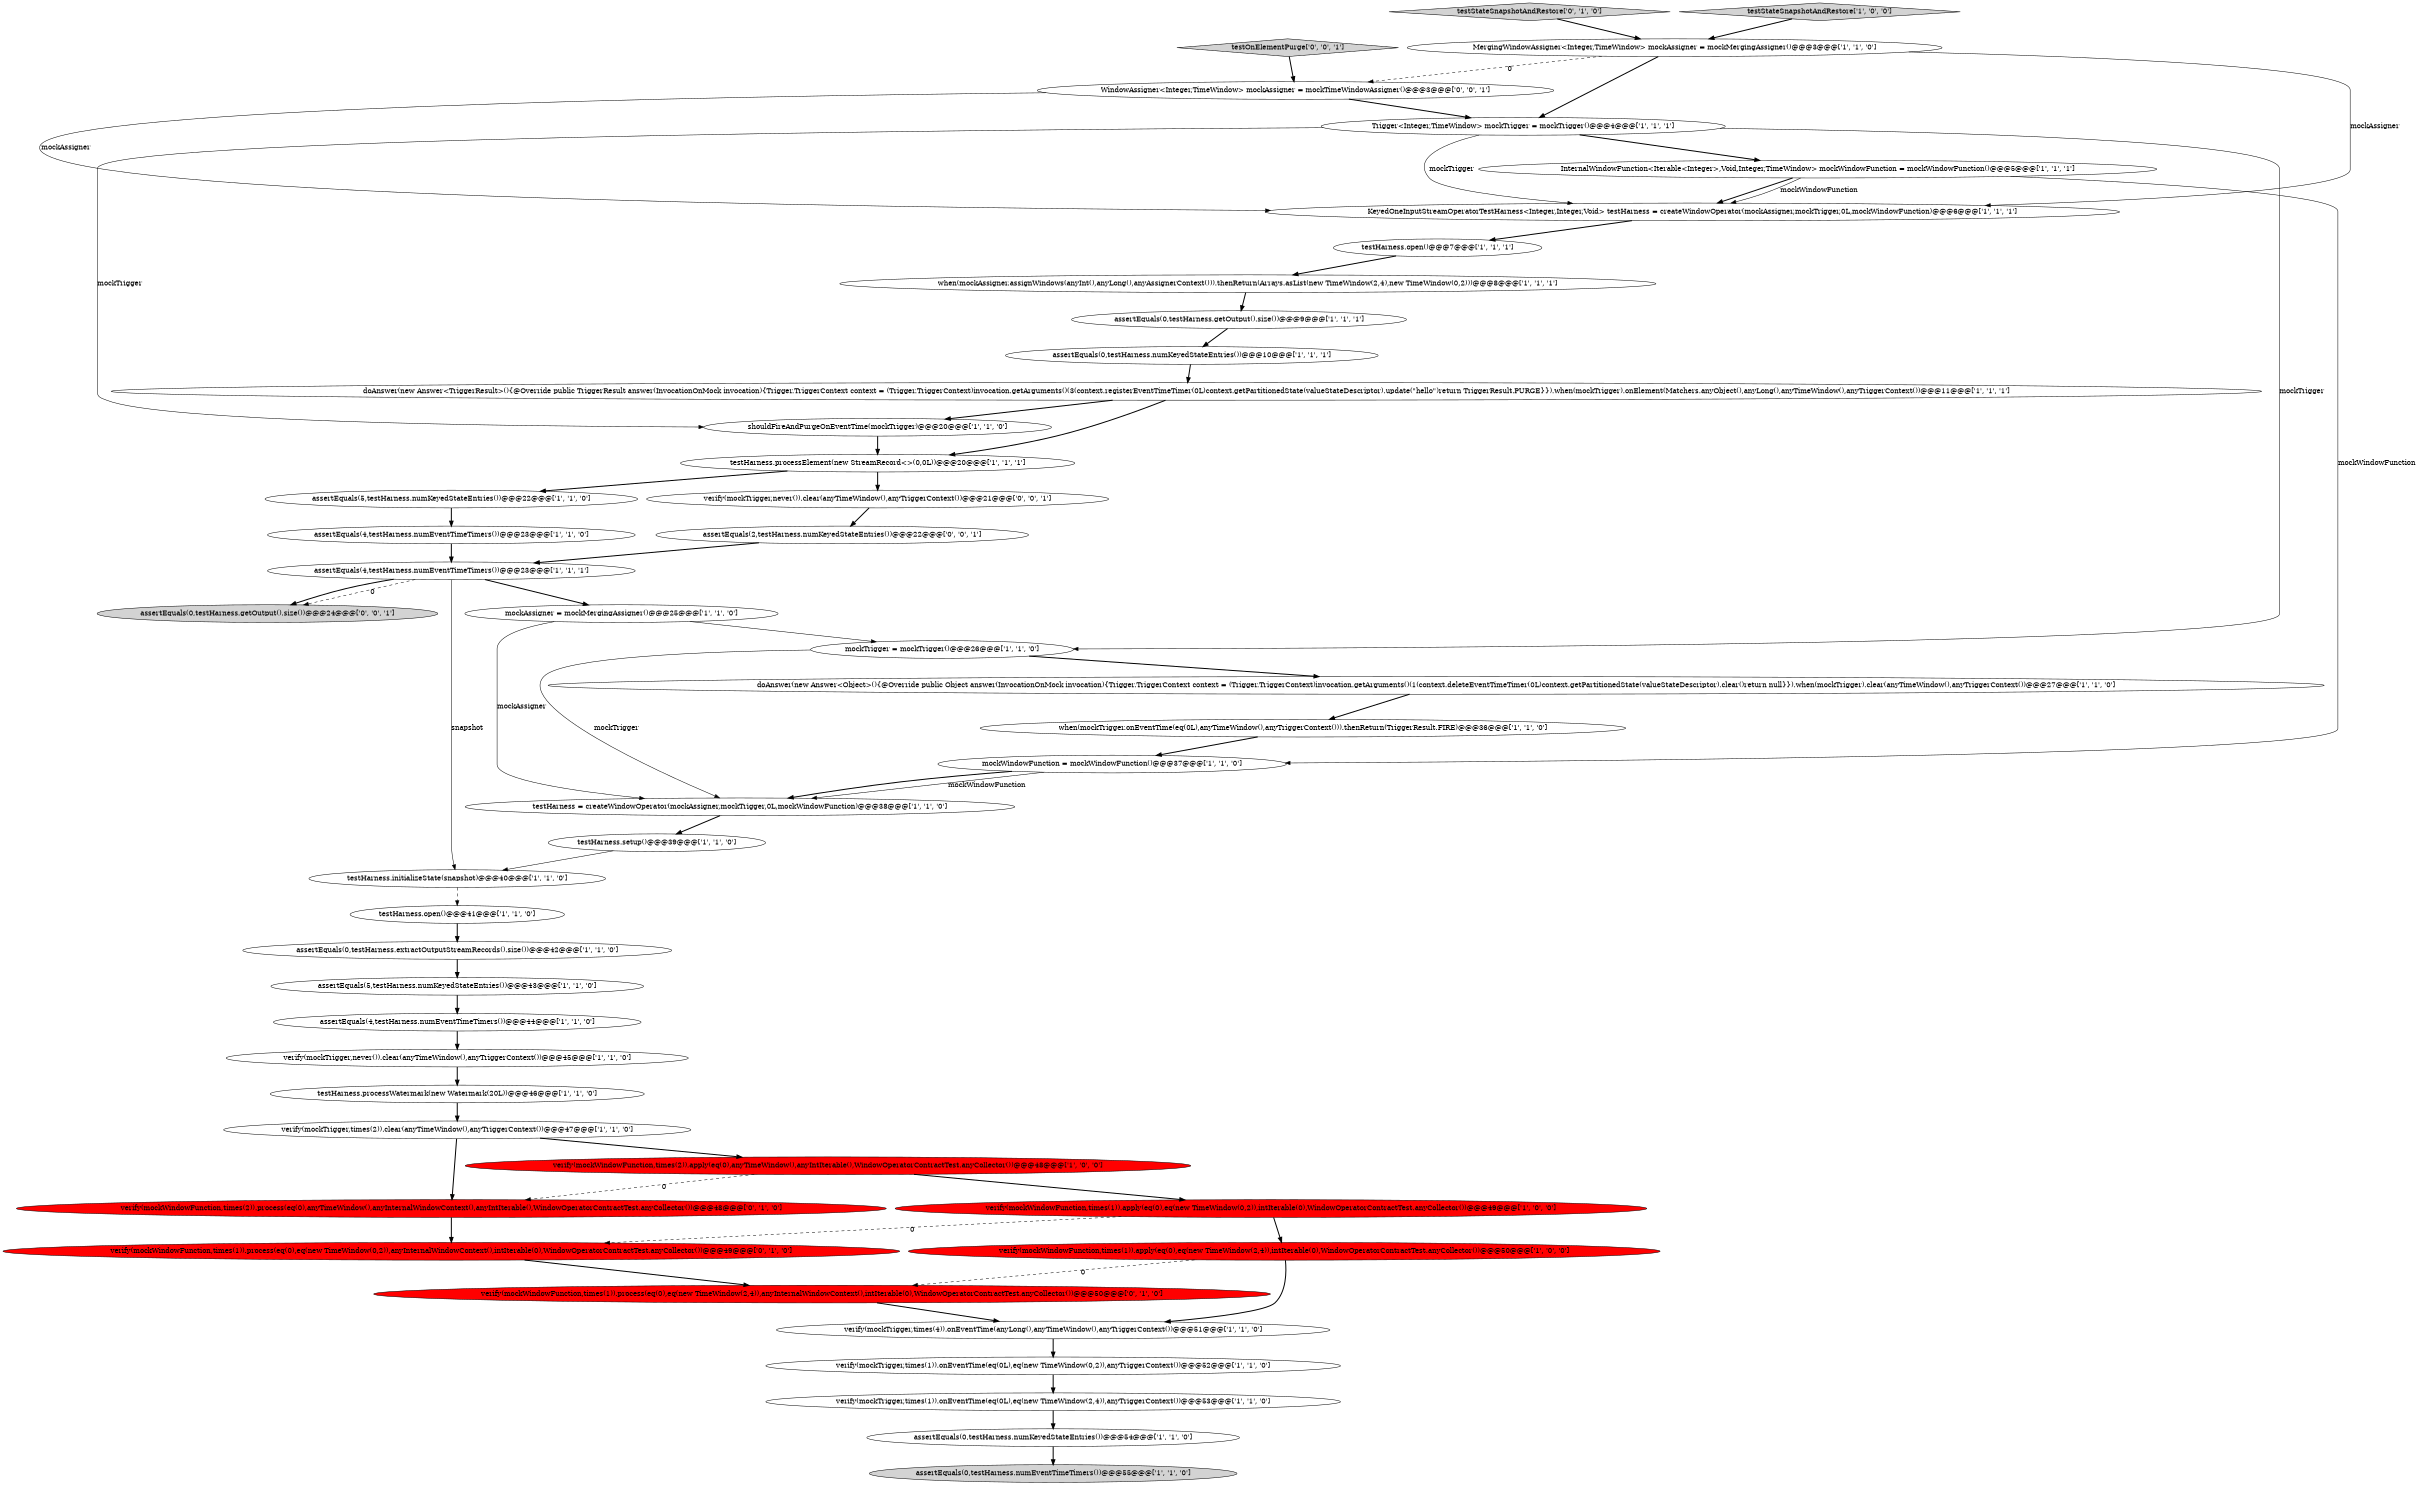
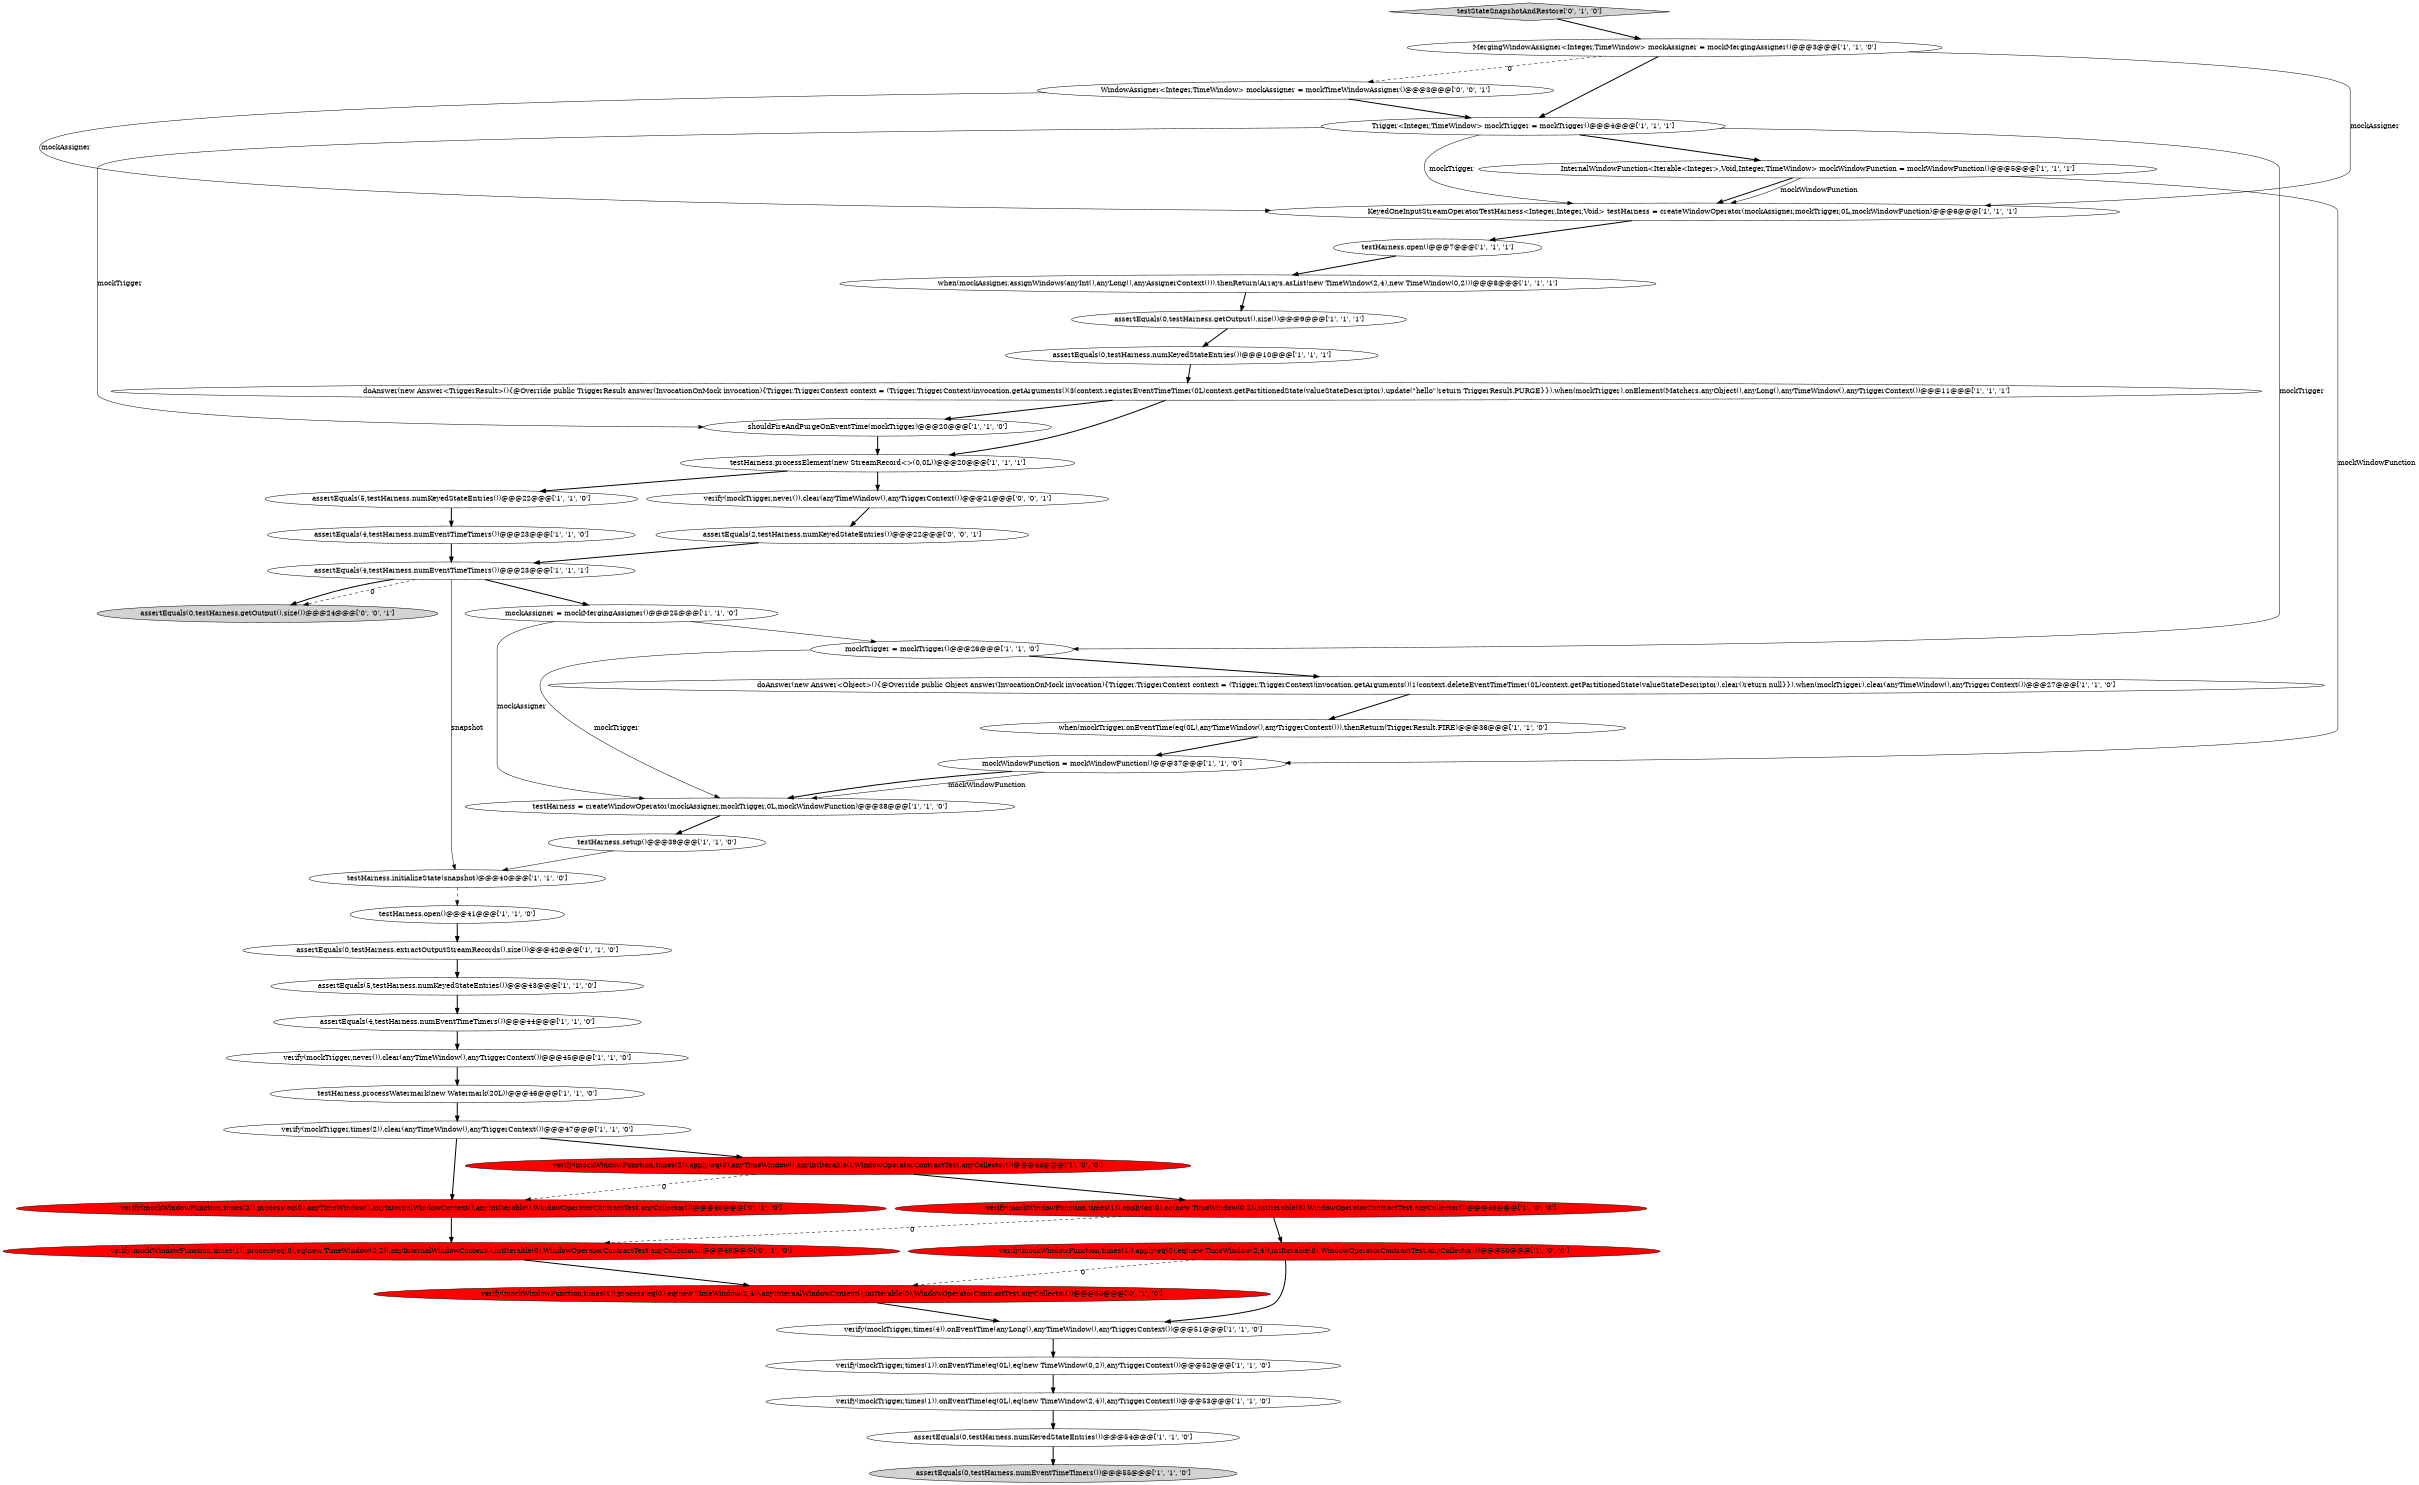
node "testStateSnapshotAndRestore['1', '0', '0']": removed
node "testOnElementPurge['0', '0', '1']": removed
